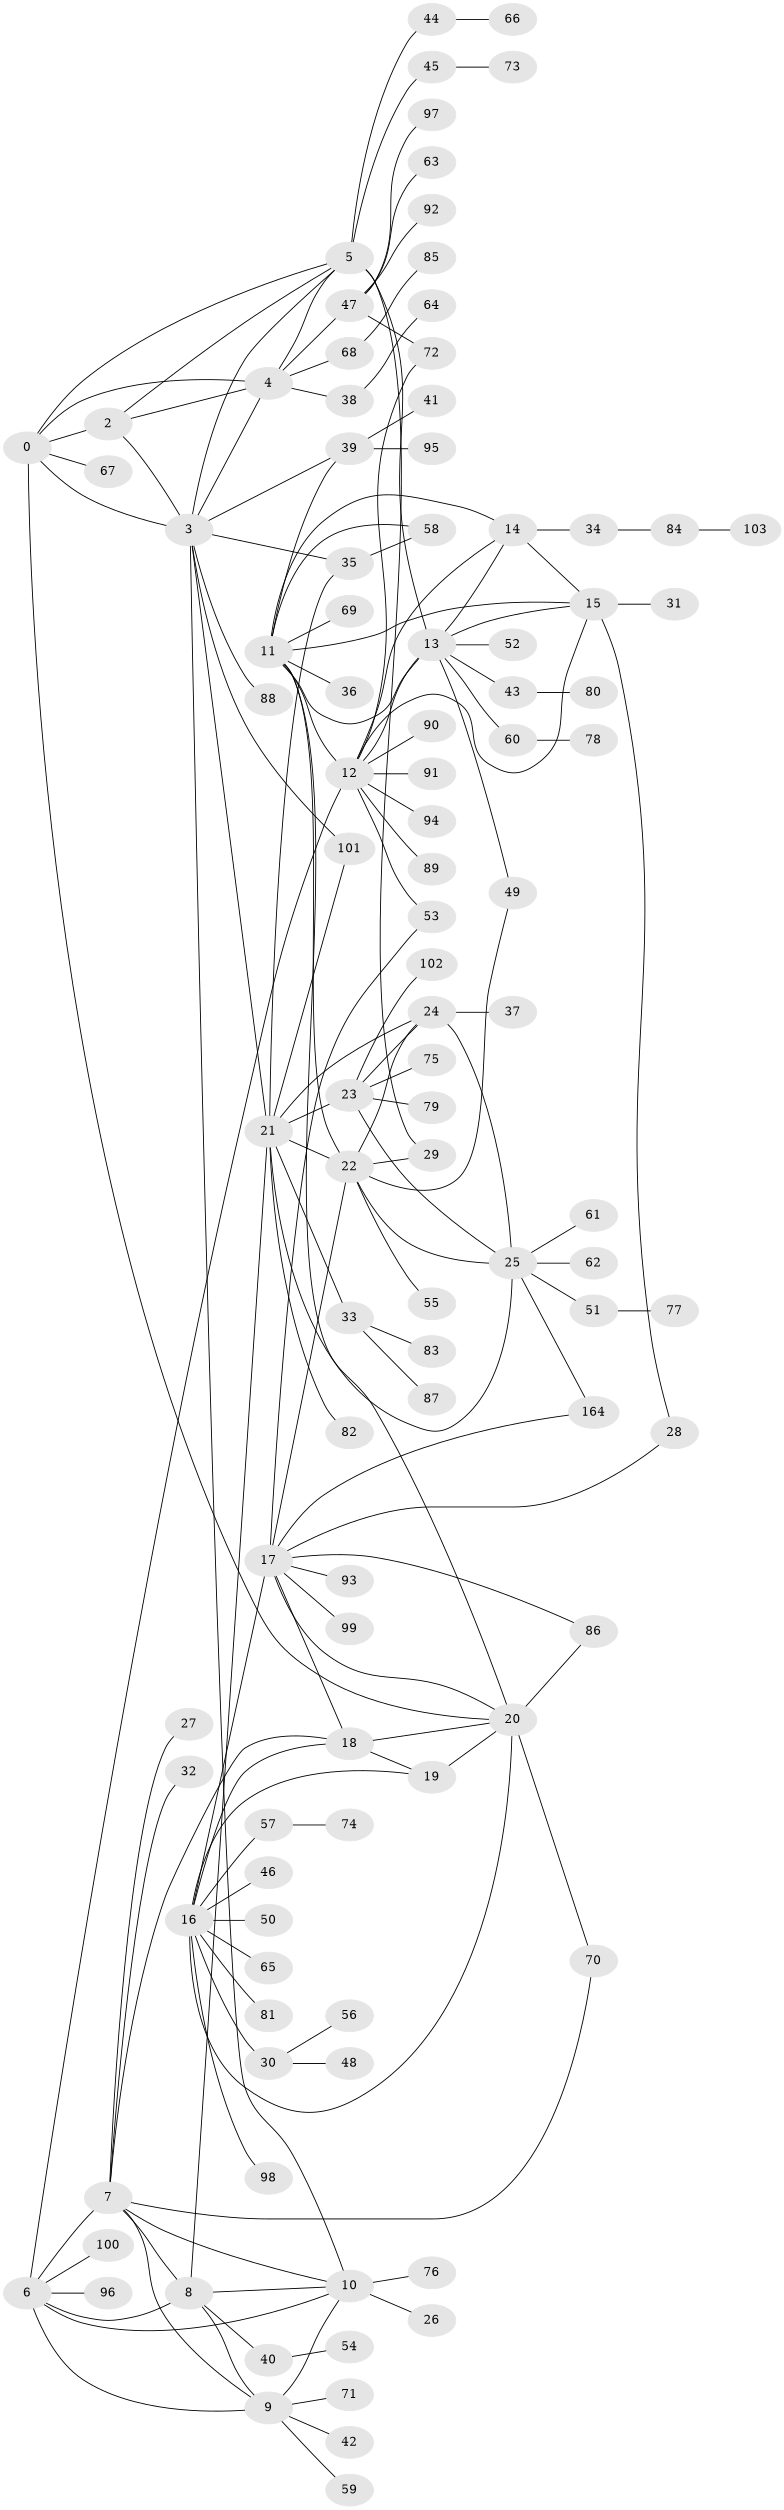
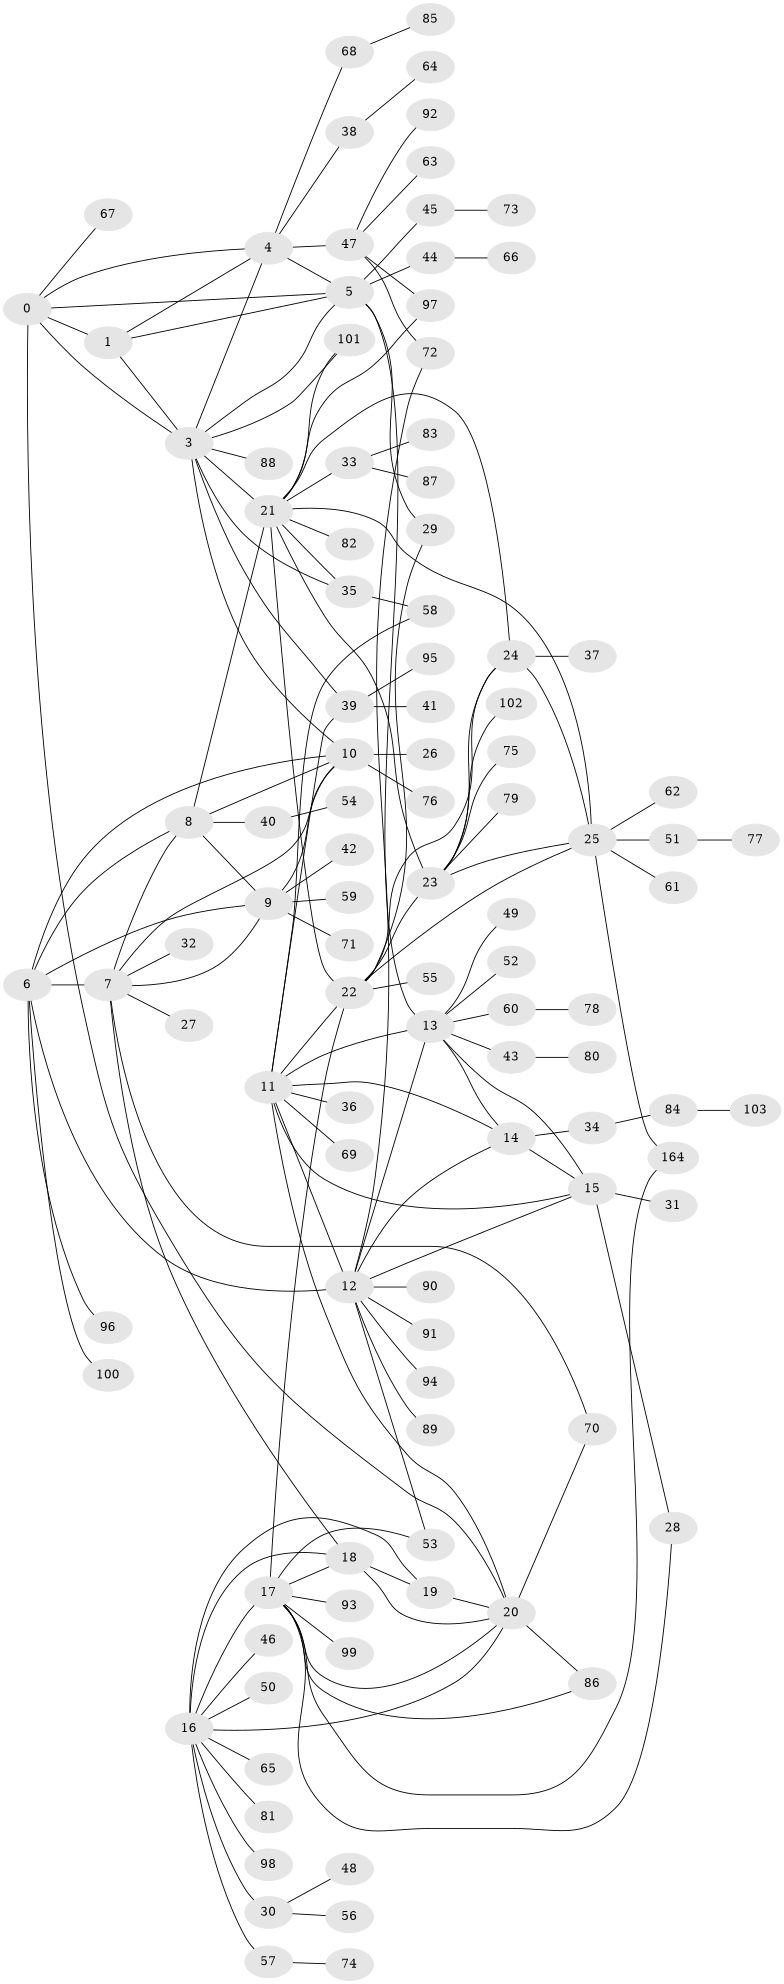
edge "97" -- "21": added
node "2": label "2" -> "1"
edge "49" -- "22": now "23" -- "22"
